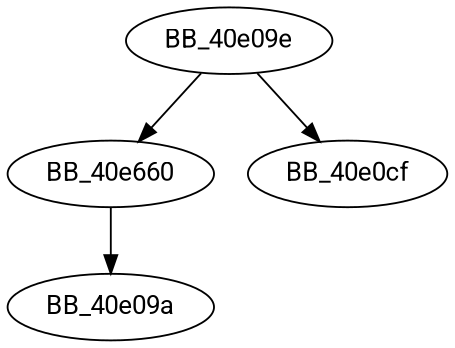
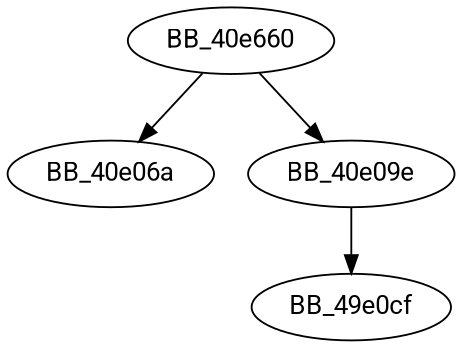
edge "BB_40e09e" -> "BB_40e660": reversed
node "BB_40e0cf": label "BB_40e0cf" -> "BB_49e0cf"
node "BB_40e09a": label "BB_40e09a" -> "BB_40e06a"
